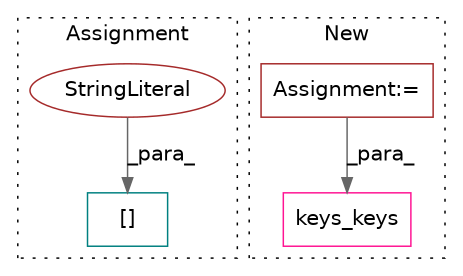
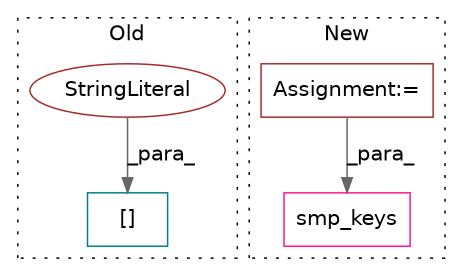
cluster "Assignment": label "Assignment" -> "Old"
node "keys_keys": label "keys_keys" -> "smp_keys"
